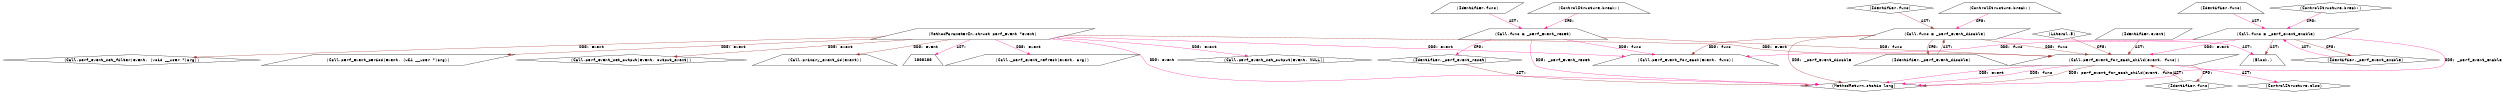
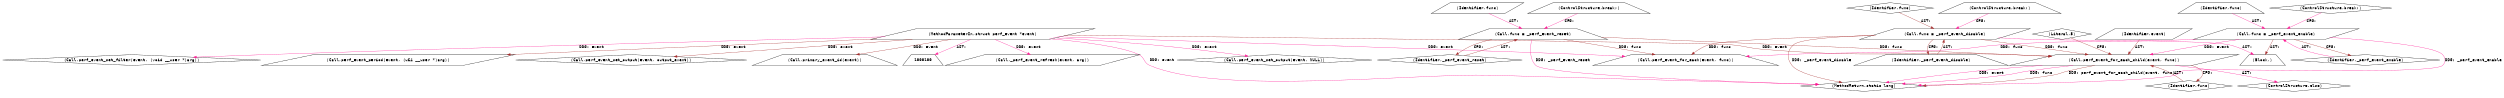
edge "(Call,func = _perf_event_reset)" -> "(Identifier,_perf_event_reset)": color deeppink -> brown
edge "(MethodParameterIn,struct perf_event *event)" -> "(Call,perf_event_set_filter(event, (void __user *)arg))": color brown -> deeppink
edge "(Call,func = _perf_event_reset)" -> "(Call,perf_event_for_each(event, func))": color deeppink -> brown
edge "(Identifier,_perf_event_reset)" -> "(MethodReturn,static long)": now "(Identifier,_perf_event_reset)" -> "(Call,func = _perf_event_reset)"
